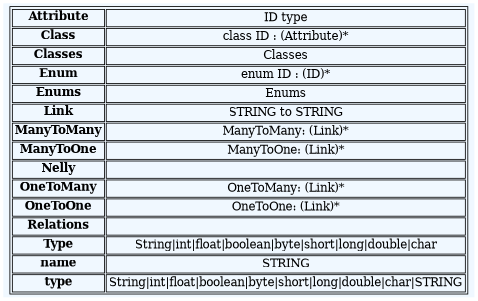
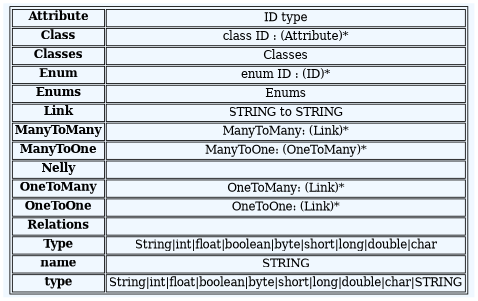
node "Attribute": text "ManyToOne: (Link)*" -> "ManyToOne: (OneToMany)*"
